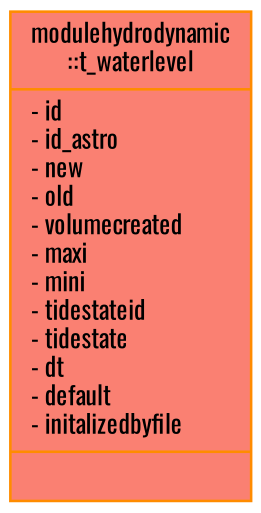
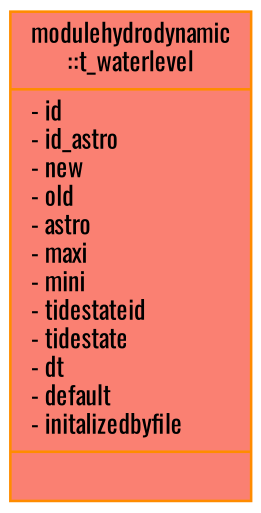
node "modulehydrodynamic": text "- volumecreated" -> "- astro"
